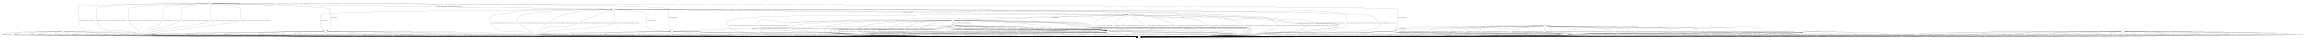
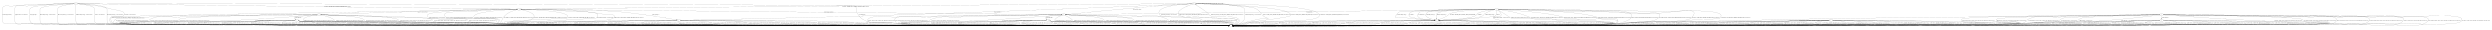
edge "m" -> "n": removed, label "RSAClientKeyExchange / -"
edge "b" -> "d": added, label "ClientHello / SERVER_HELLO|CERTIFICATE|SERVER_HELLO_DONE"
edge "f" -> "h": added, label "ChangeCipherSpec / -"
edge "i" -> "j": removed, label "Finished / CHANGE_CIPHER_SPEC|FINISHED"
